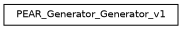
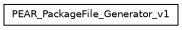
node "PEAR_Generator_Generator_v1": label "PEAR_Generator_Generator_v1" -> "PEAR_PackageFile_Generator_v1"
